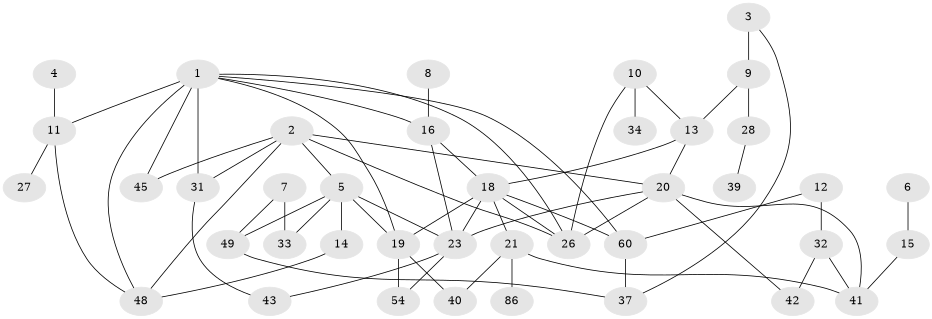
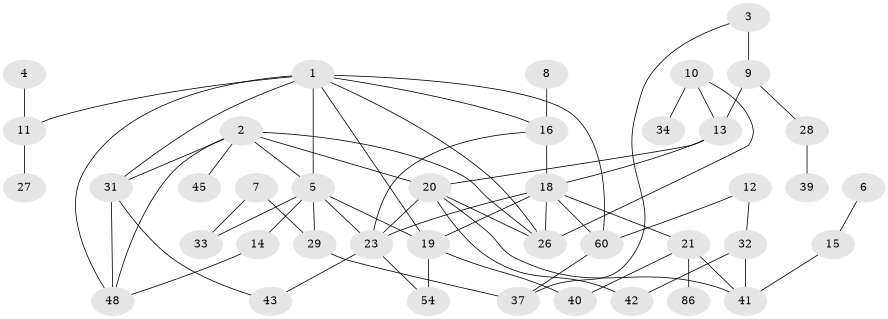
edge "1" -- "45": now "1" -- "5"
edge "11" -- "48": now "31" -- "48"
node "49": label "49" -> "29"
